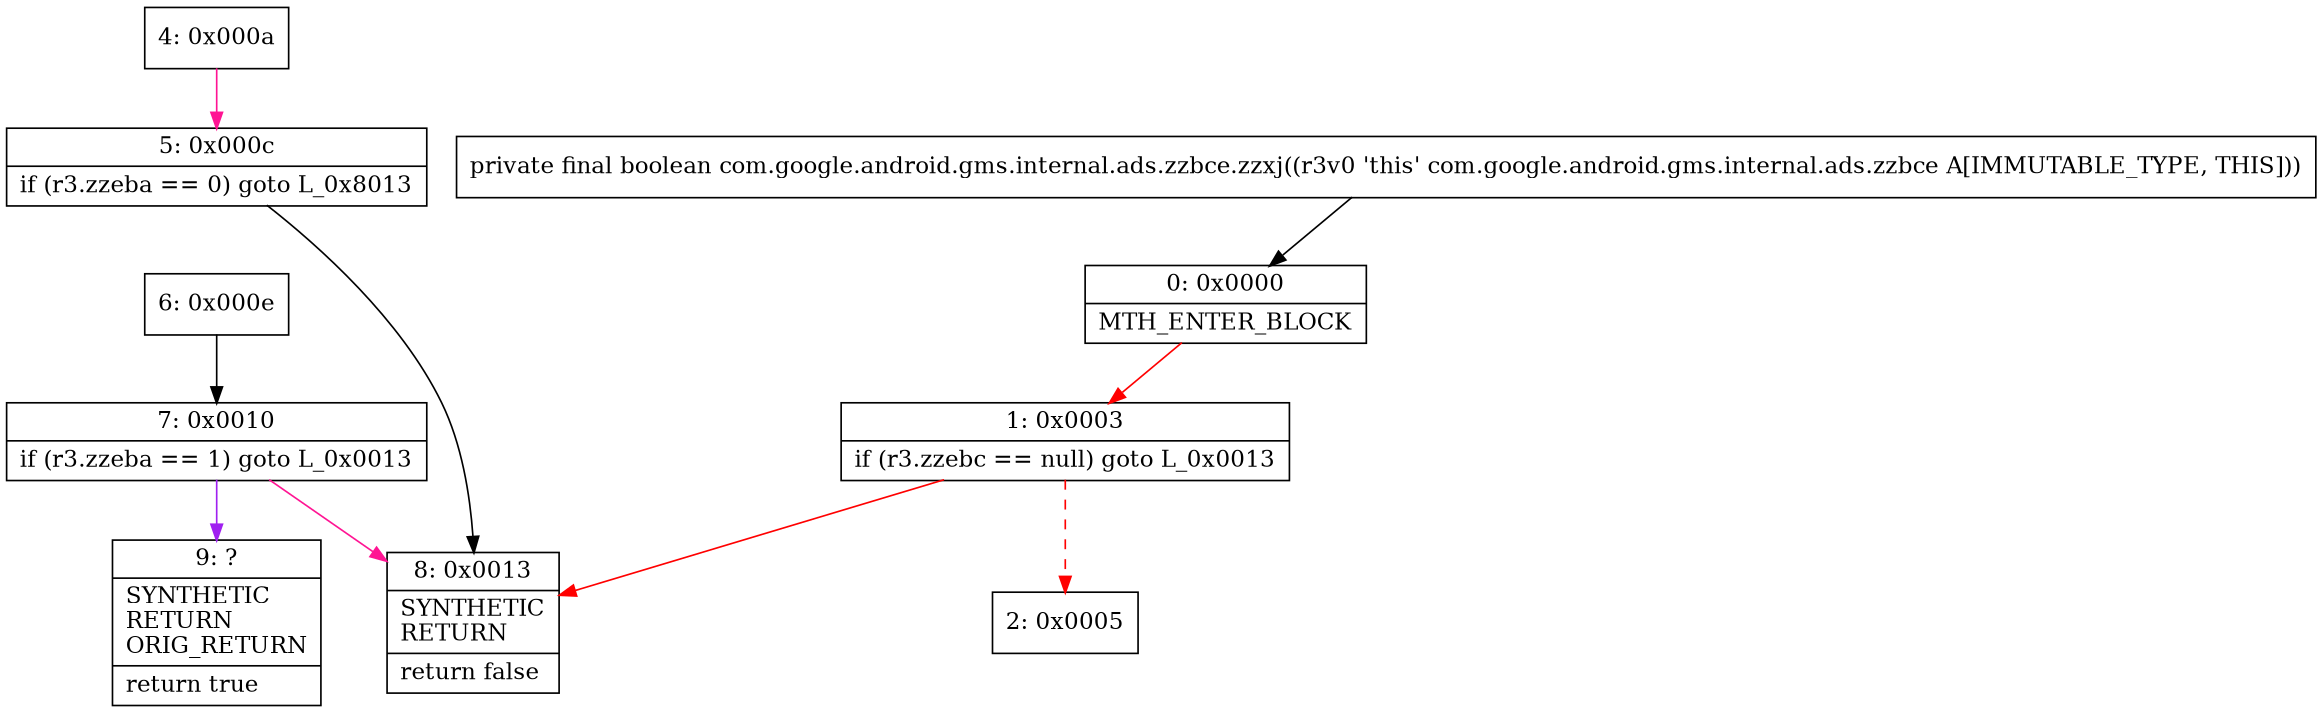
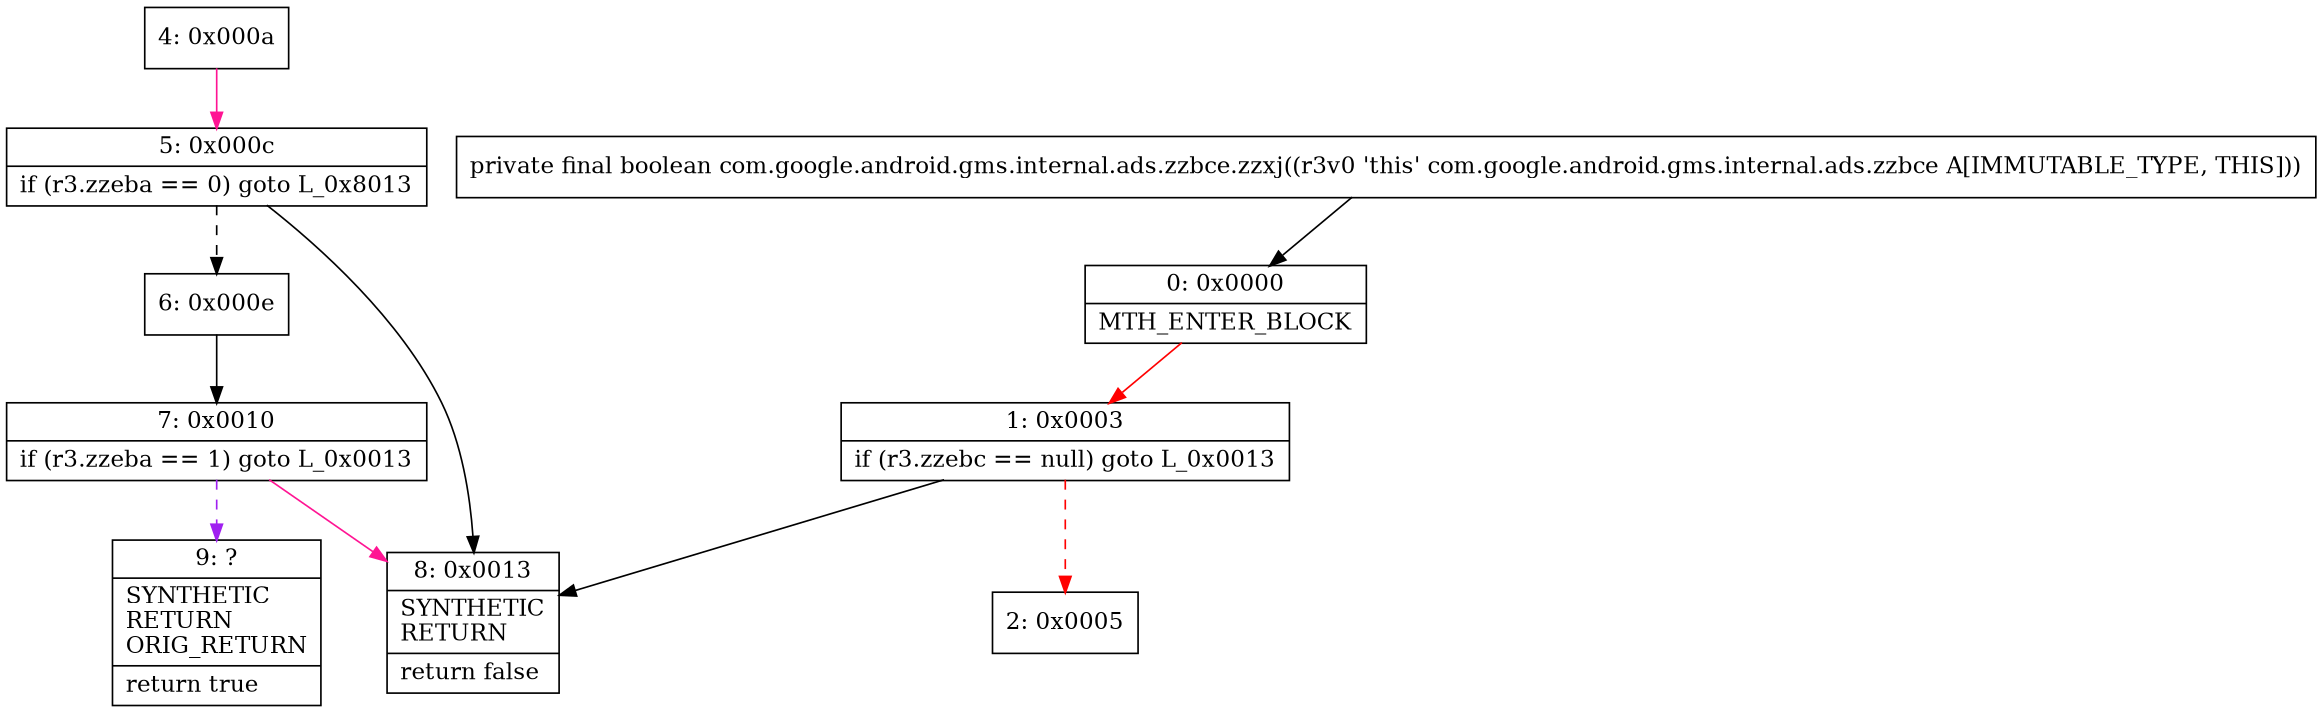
edge "5: 0x000c" -> "6: 0x000e": added
edge "7: 0x0010" -> "9: ?": style solid -> dashed
edge "1: 0x0003" -> "8: 0x0013": color red -> black
